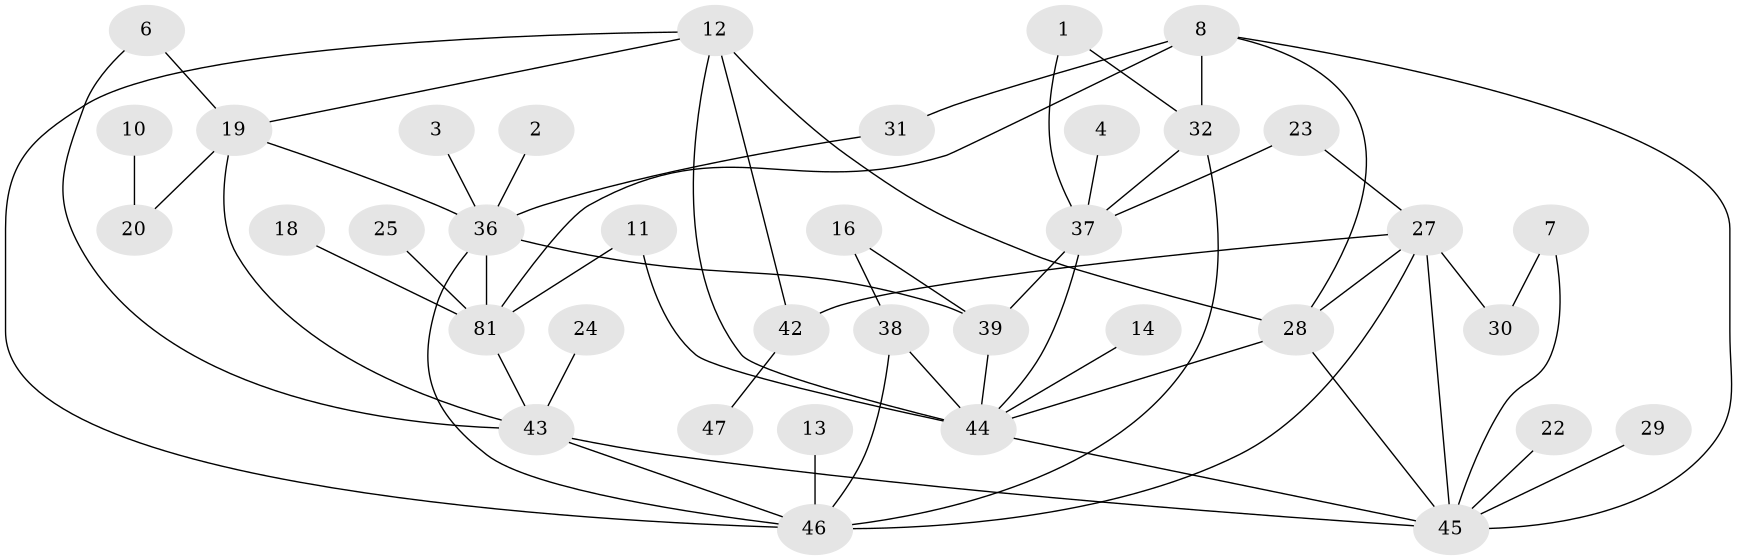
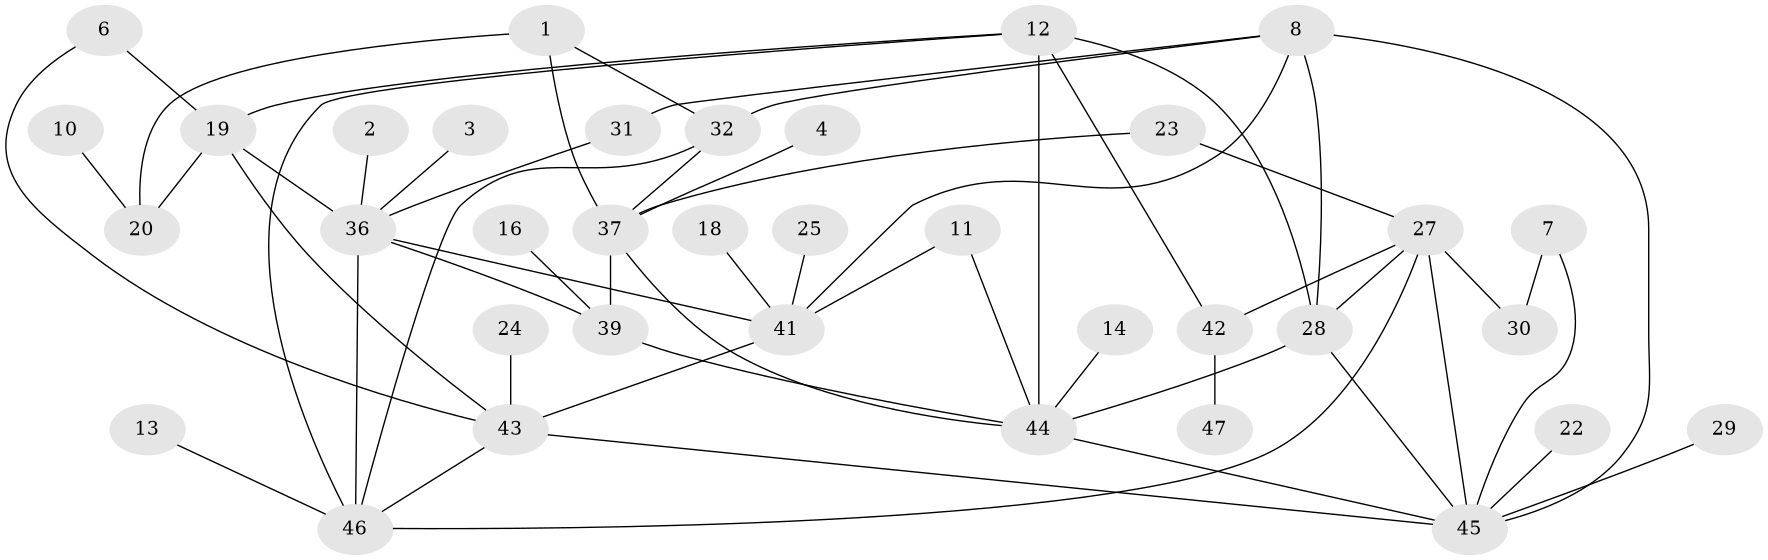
edge "1" -- "20": added
node "81": label "81" -> "41"
node "38": removed
